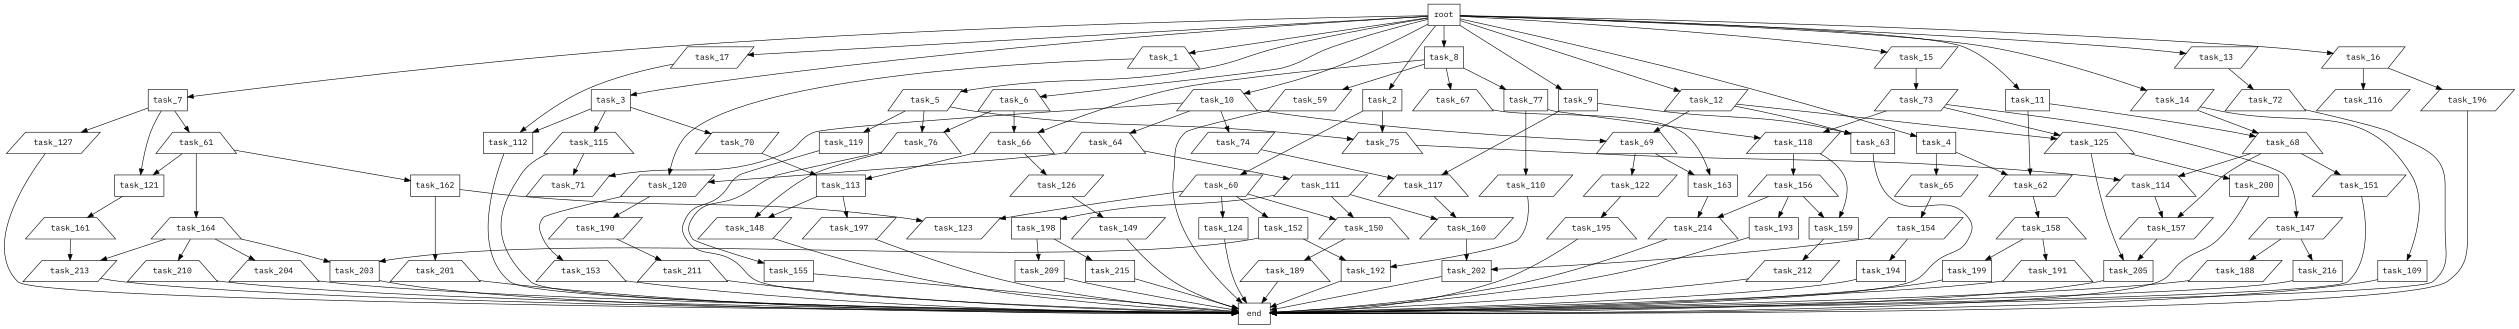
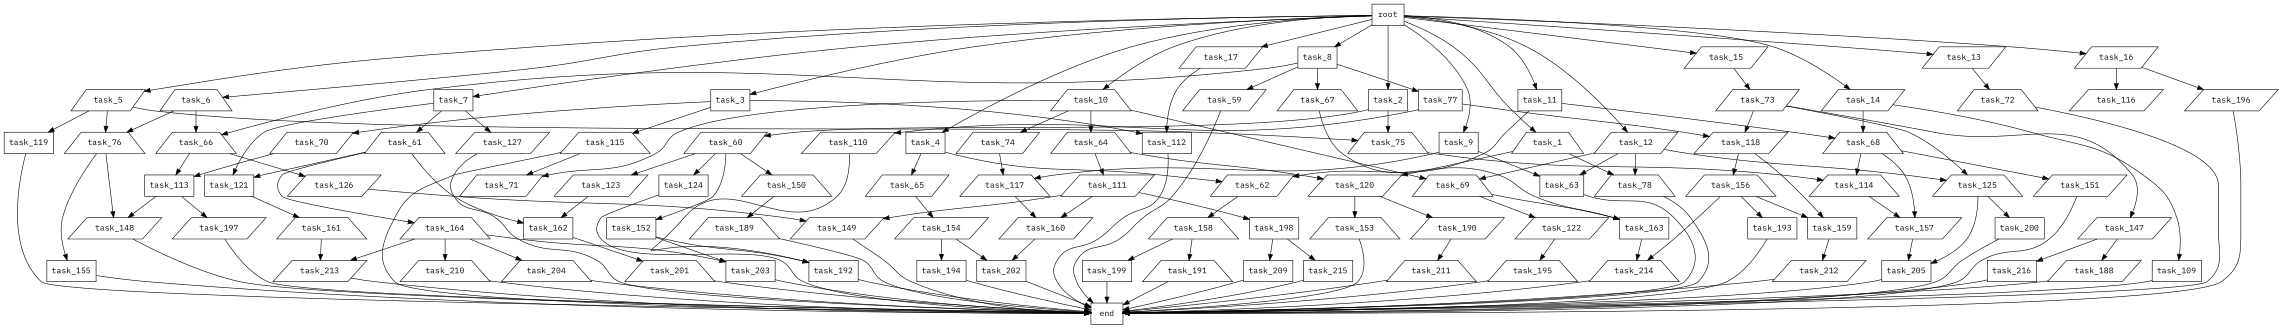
node "task_78": added
edge "task_162" -> "task_123": reversed
edge "task_111" -> "task_150": now "task_111" -> "task_149"
